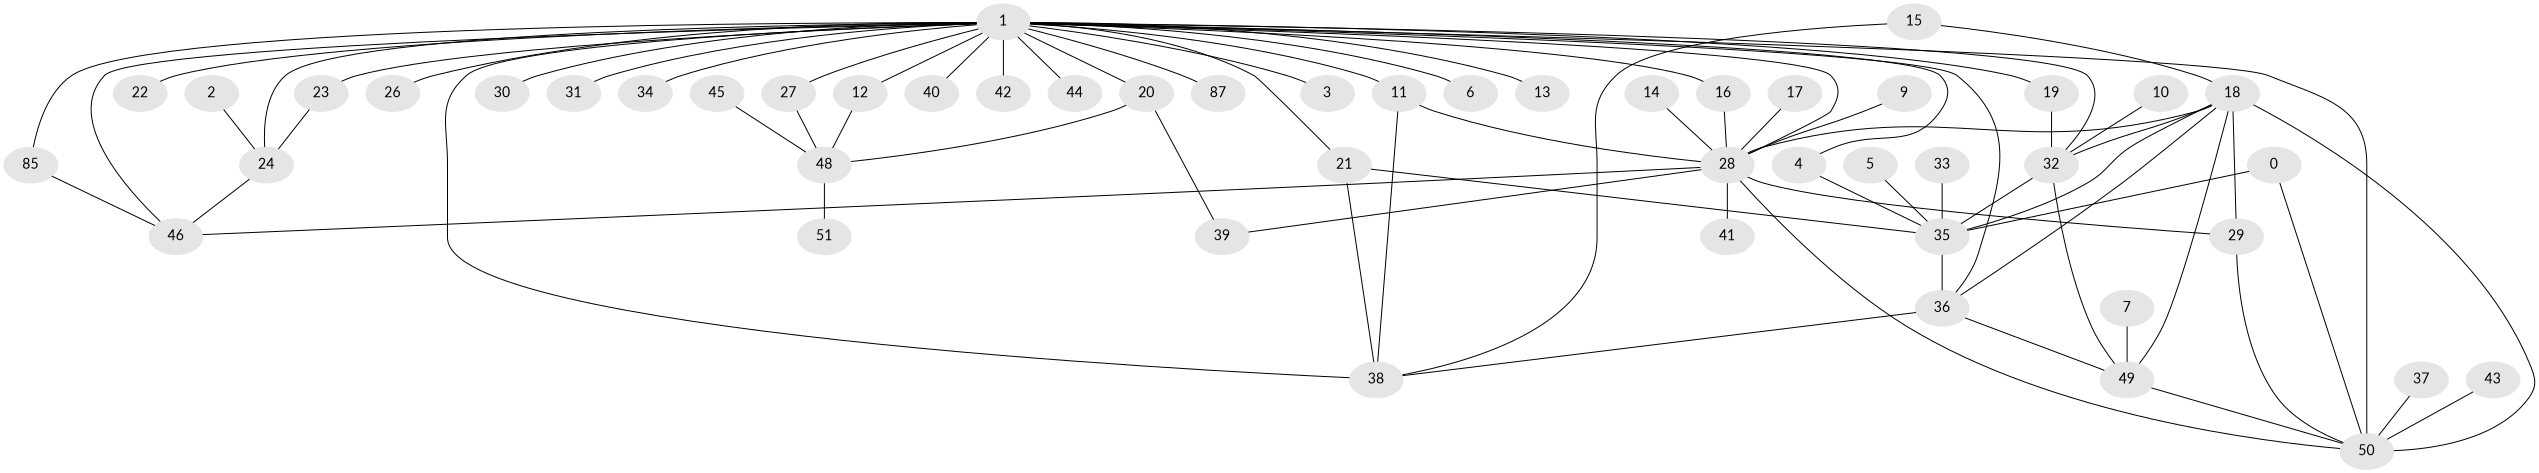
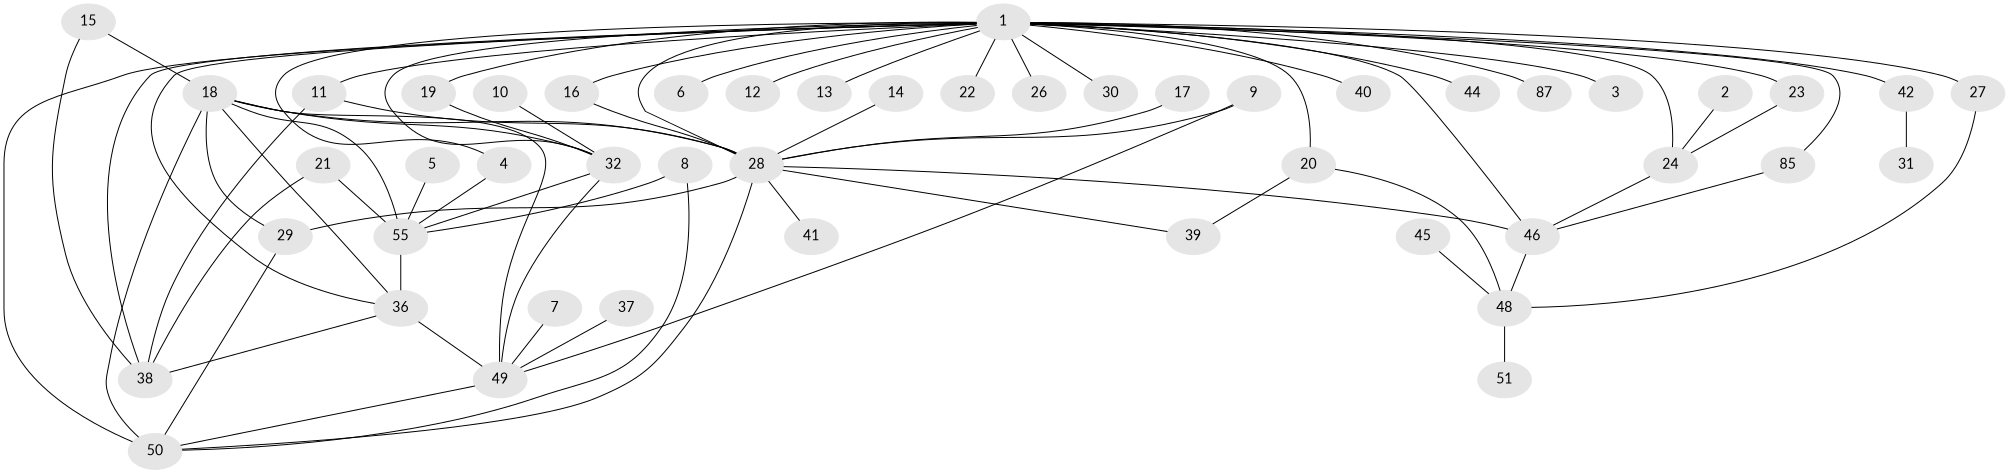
edge "1" -- "31": now "42" -- "31"
edge "1" -- "21": removed
node "34": removed
edge "12" -- "48": now "46" -- "48"
node "33": removed
node "0": label "0" -> "8"
node "35": label "35" -> "55"
edge "9" -- "49": added
node "43": removed
edge "37" -- "50": now "37" -- "49"
